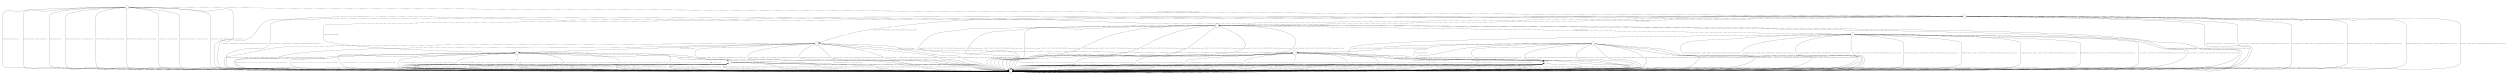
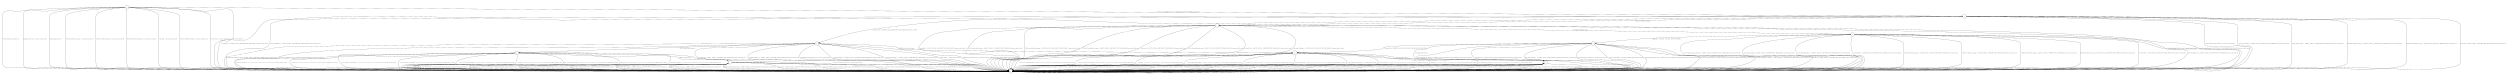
edge "2" -> "4": removed, label "DHClientKeyExchange / -"
edge "6" -> "9": now "6" -> "8"
